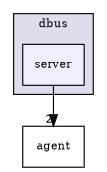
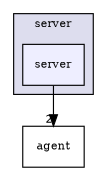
cluster "dbus": label "dbus" -> "server"
